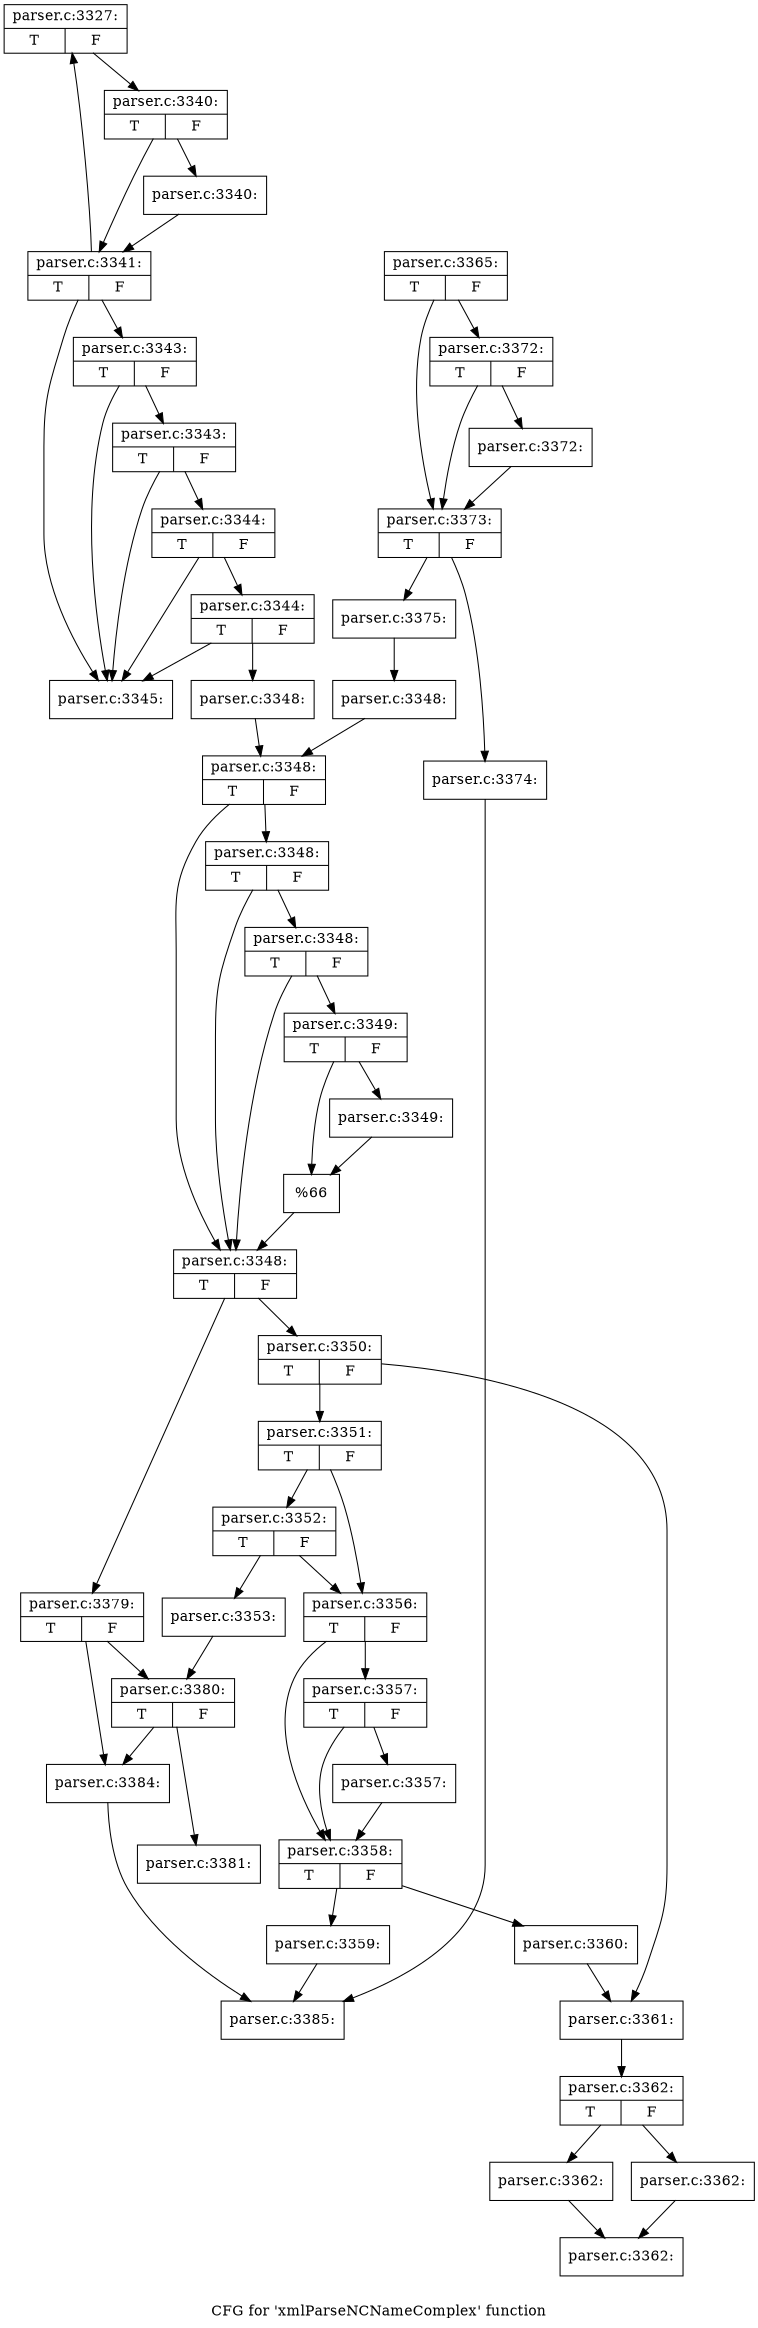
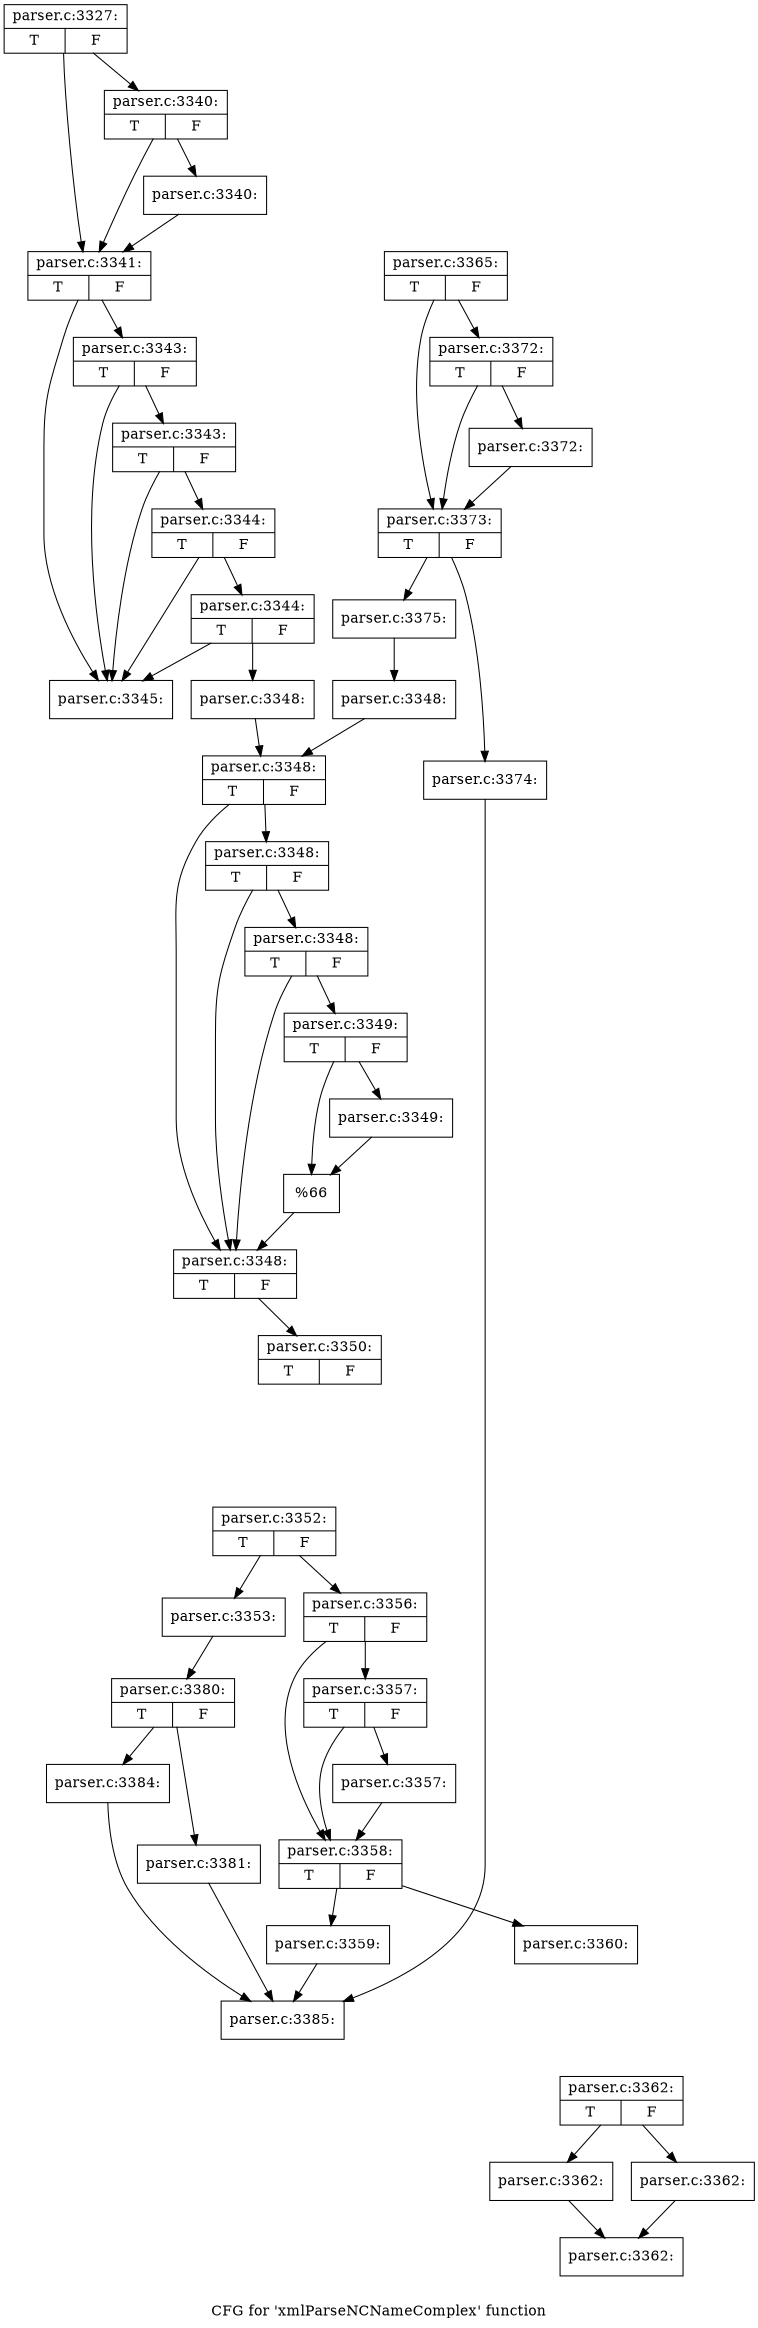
edge "parser.c:3341:" -> "parser.c:3327:": reversed
node "parser.c:3351:": removed
node "parser.c:3379:": removed
edge "parser.c:3381:" -> "parser.c:3385:": added
node "parser.c:3361:": removed
